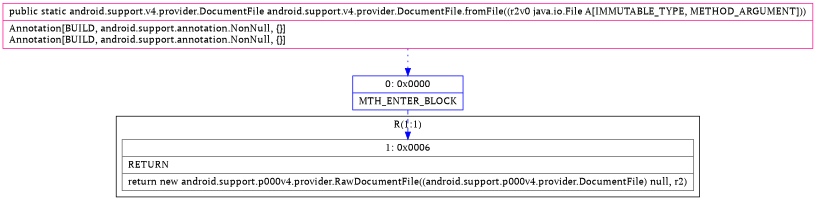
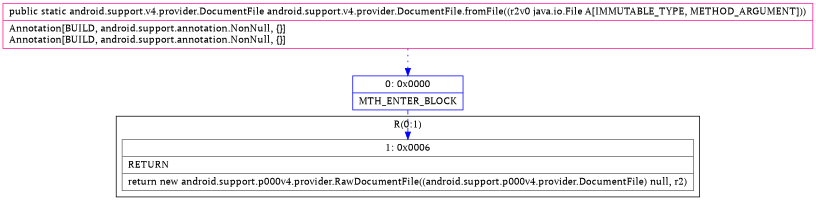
cluster "R(1:1)": label "R(1:1)" -> "R(0:1)"
